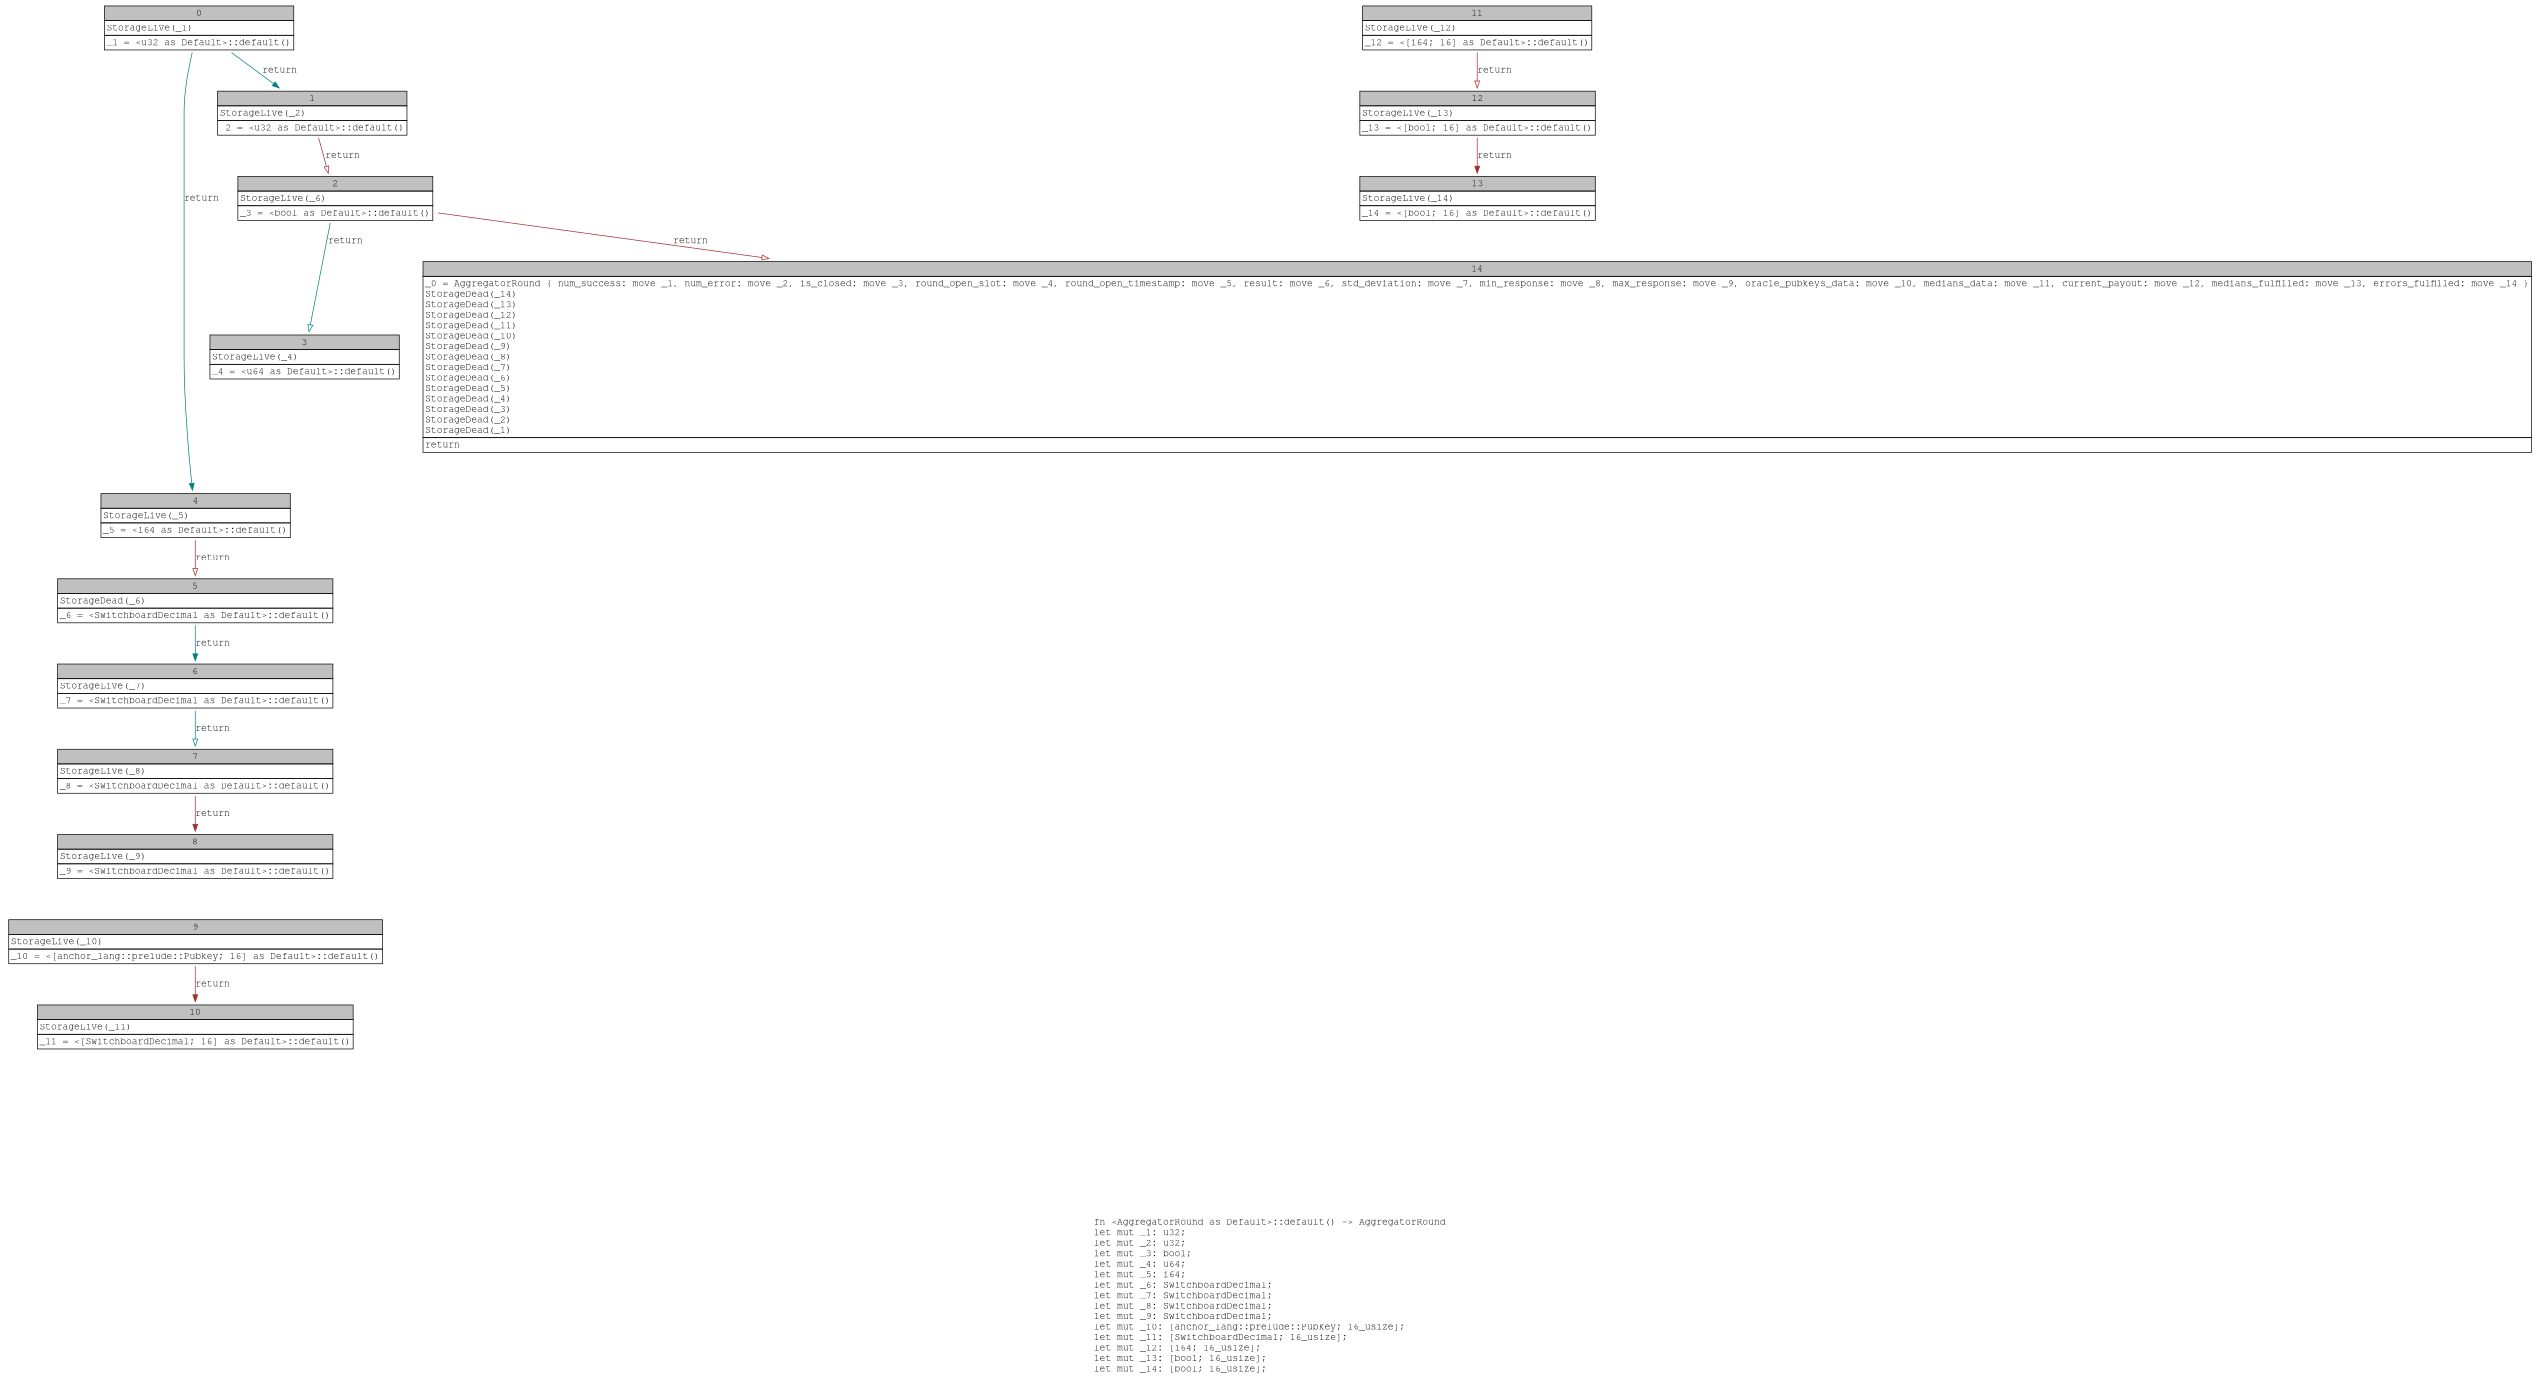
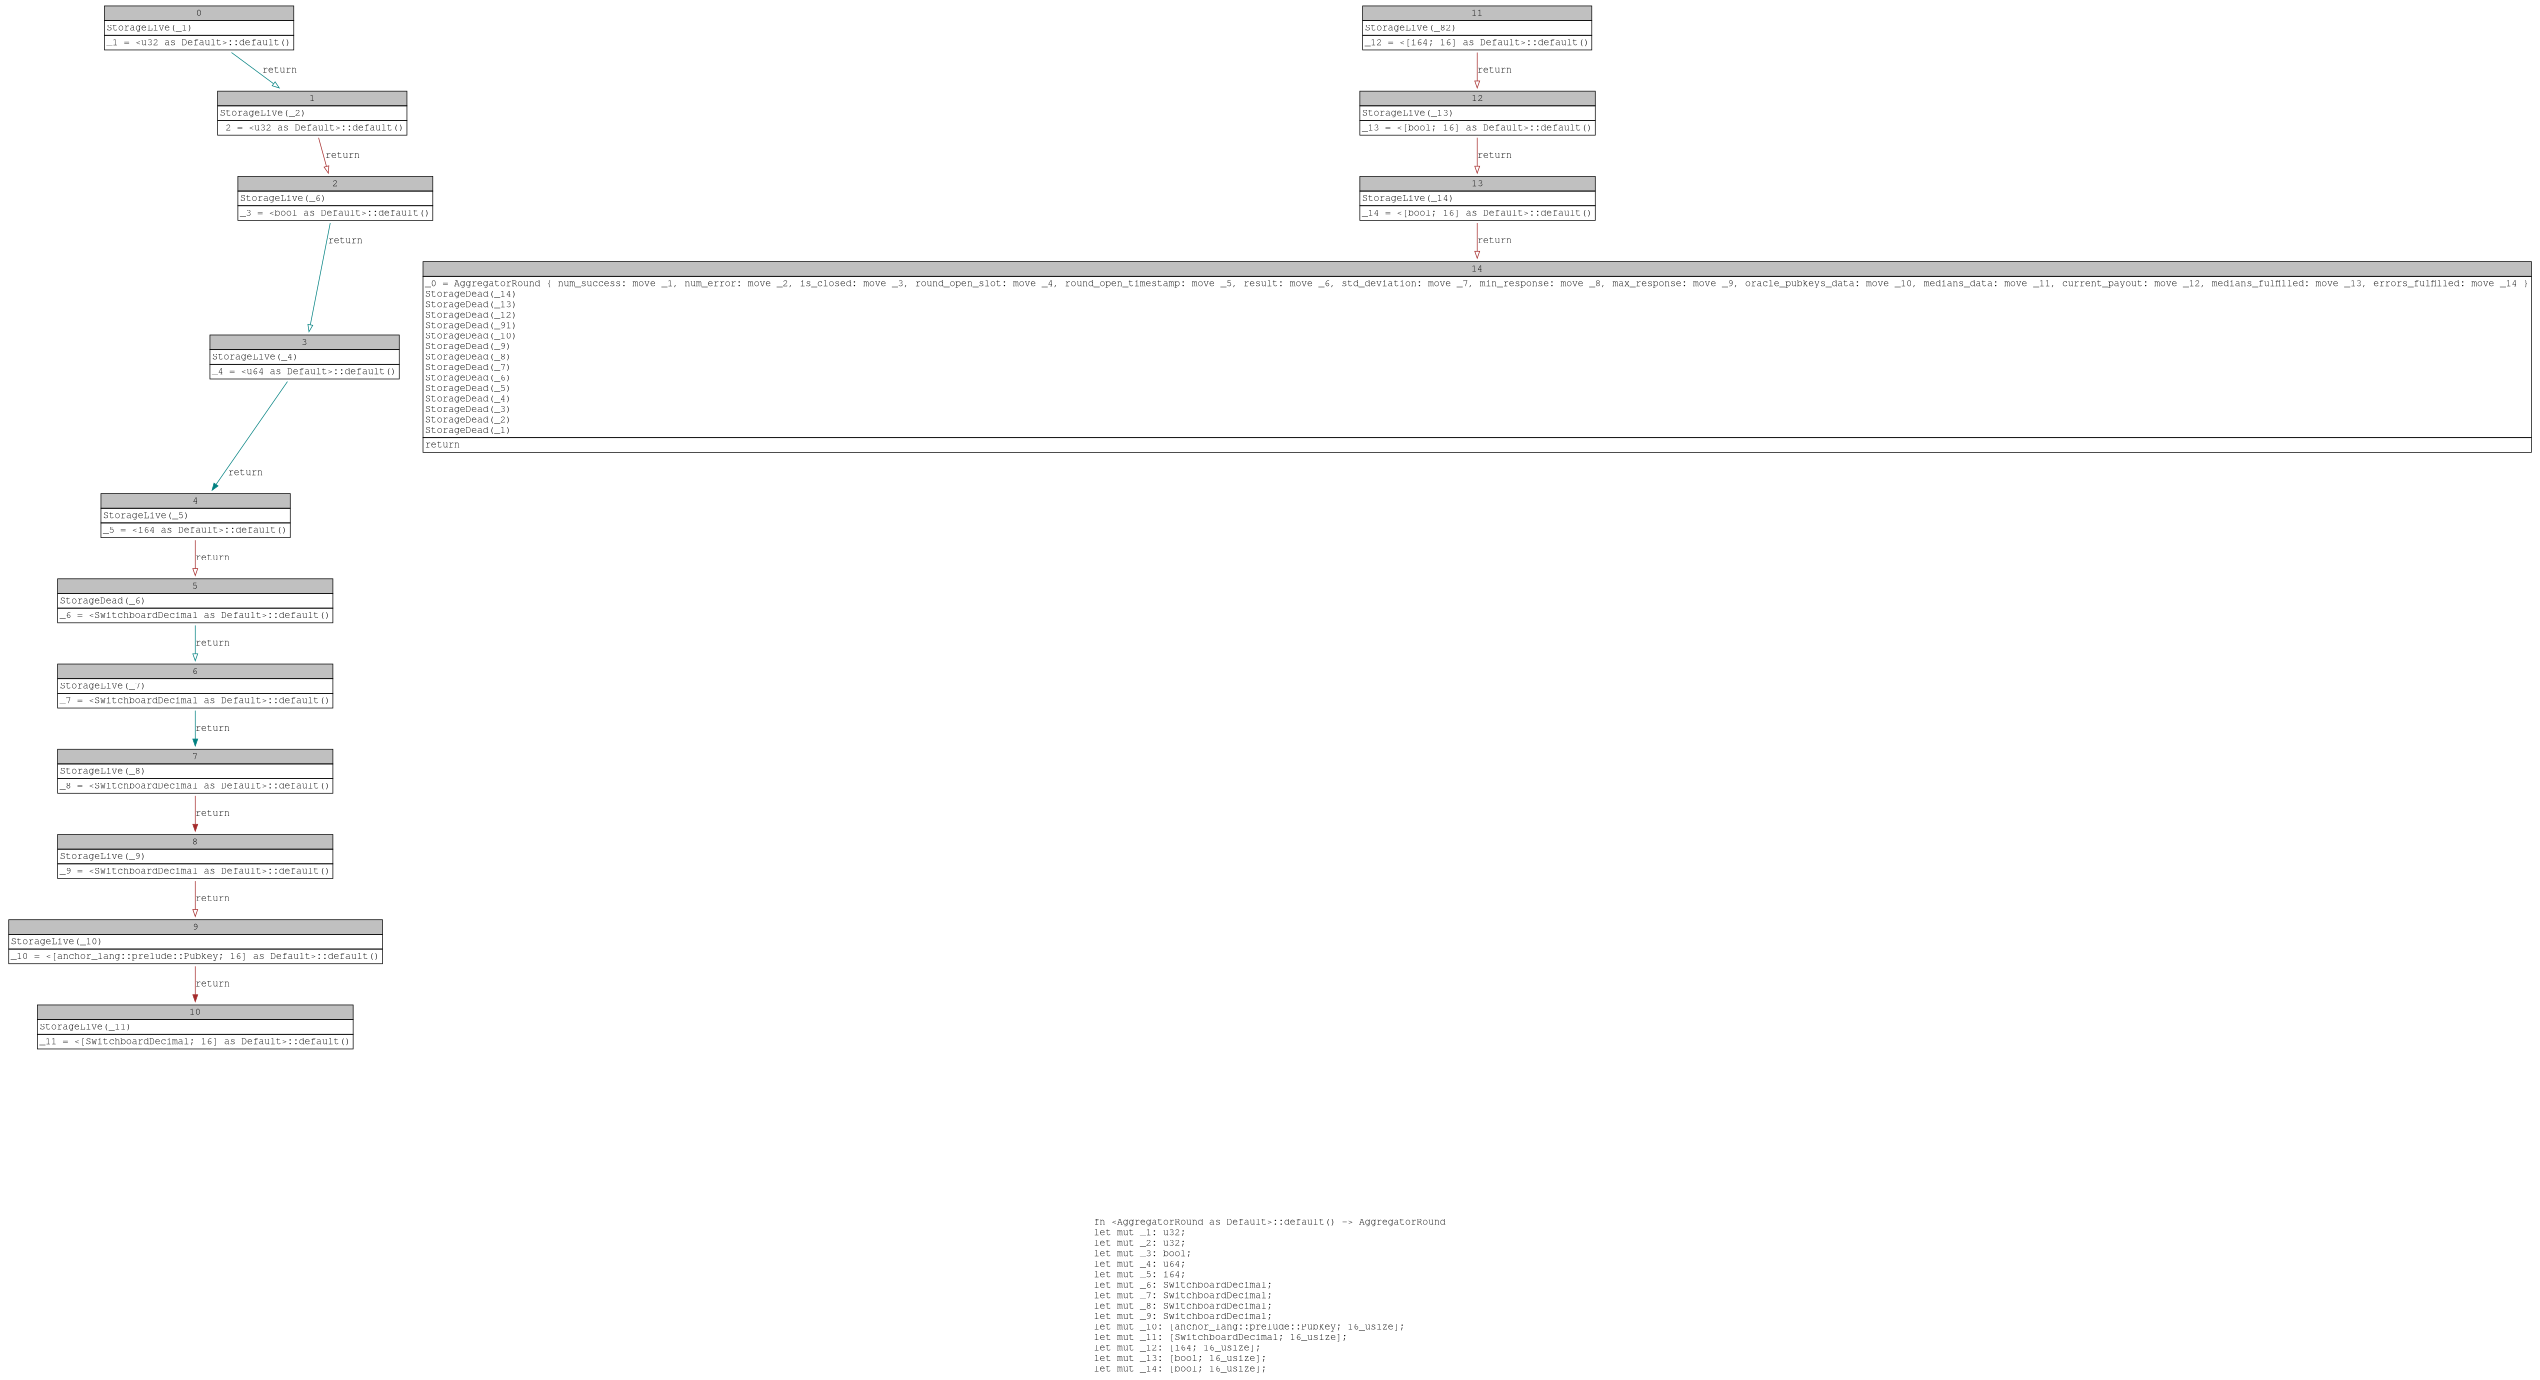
node "11": text "StorageLive(_12)" -> "StorageLive(_82)"
edge "0" -> "1": arrowhead normal -> onormal
edge "12" -> "13": arrowhead normal -> onormal
edge "2" -> "14": now "13" -> "14"
edge "0" -> "4": now "3" -> "4"
node "14": text "StorageDead(_11)" -> "StorageDead(_91)"
edge "5" -> "6": arrowhead normal -> onormal
edge "6" -> "7": arrowhead onormal -> normal
edge "8" -> "9": added, label "return"
